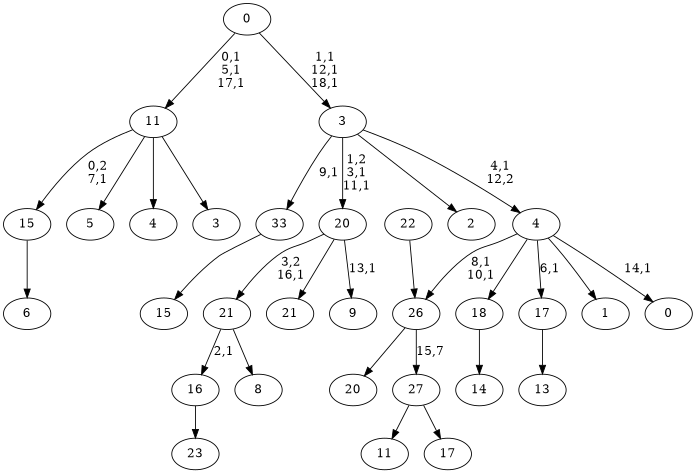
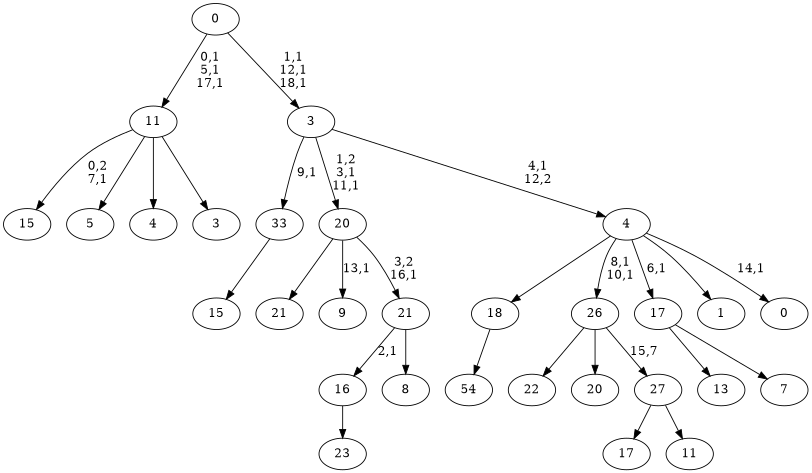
node "2": removed
edge "22" -> "26": reversed
node "6": removed
node "14": label "14" -> "54"
node "7": added
